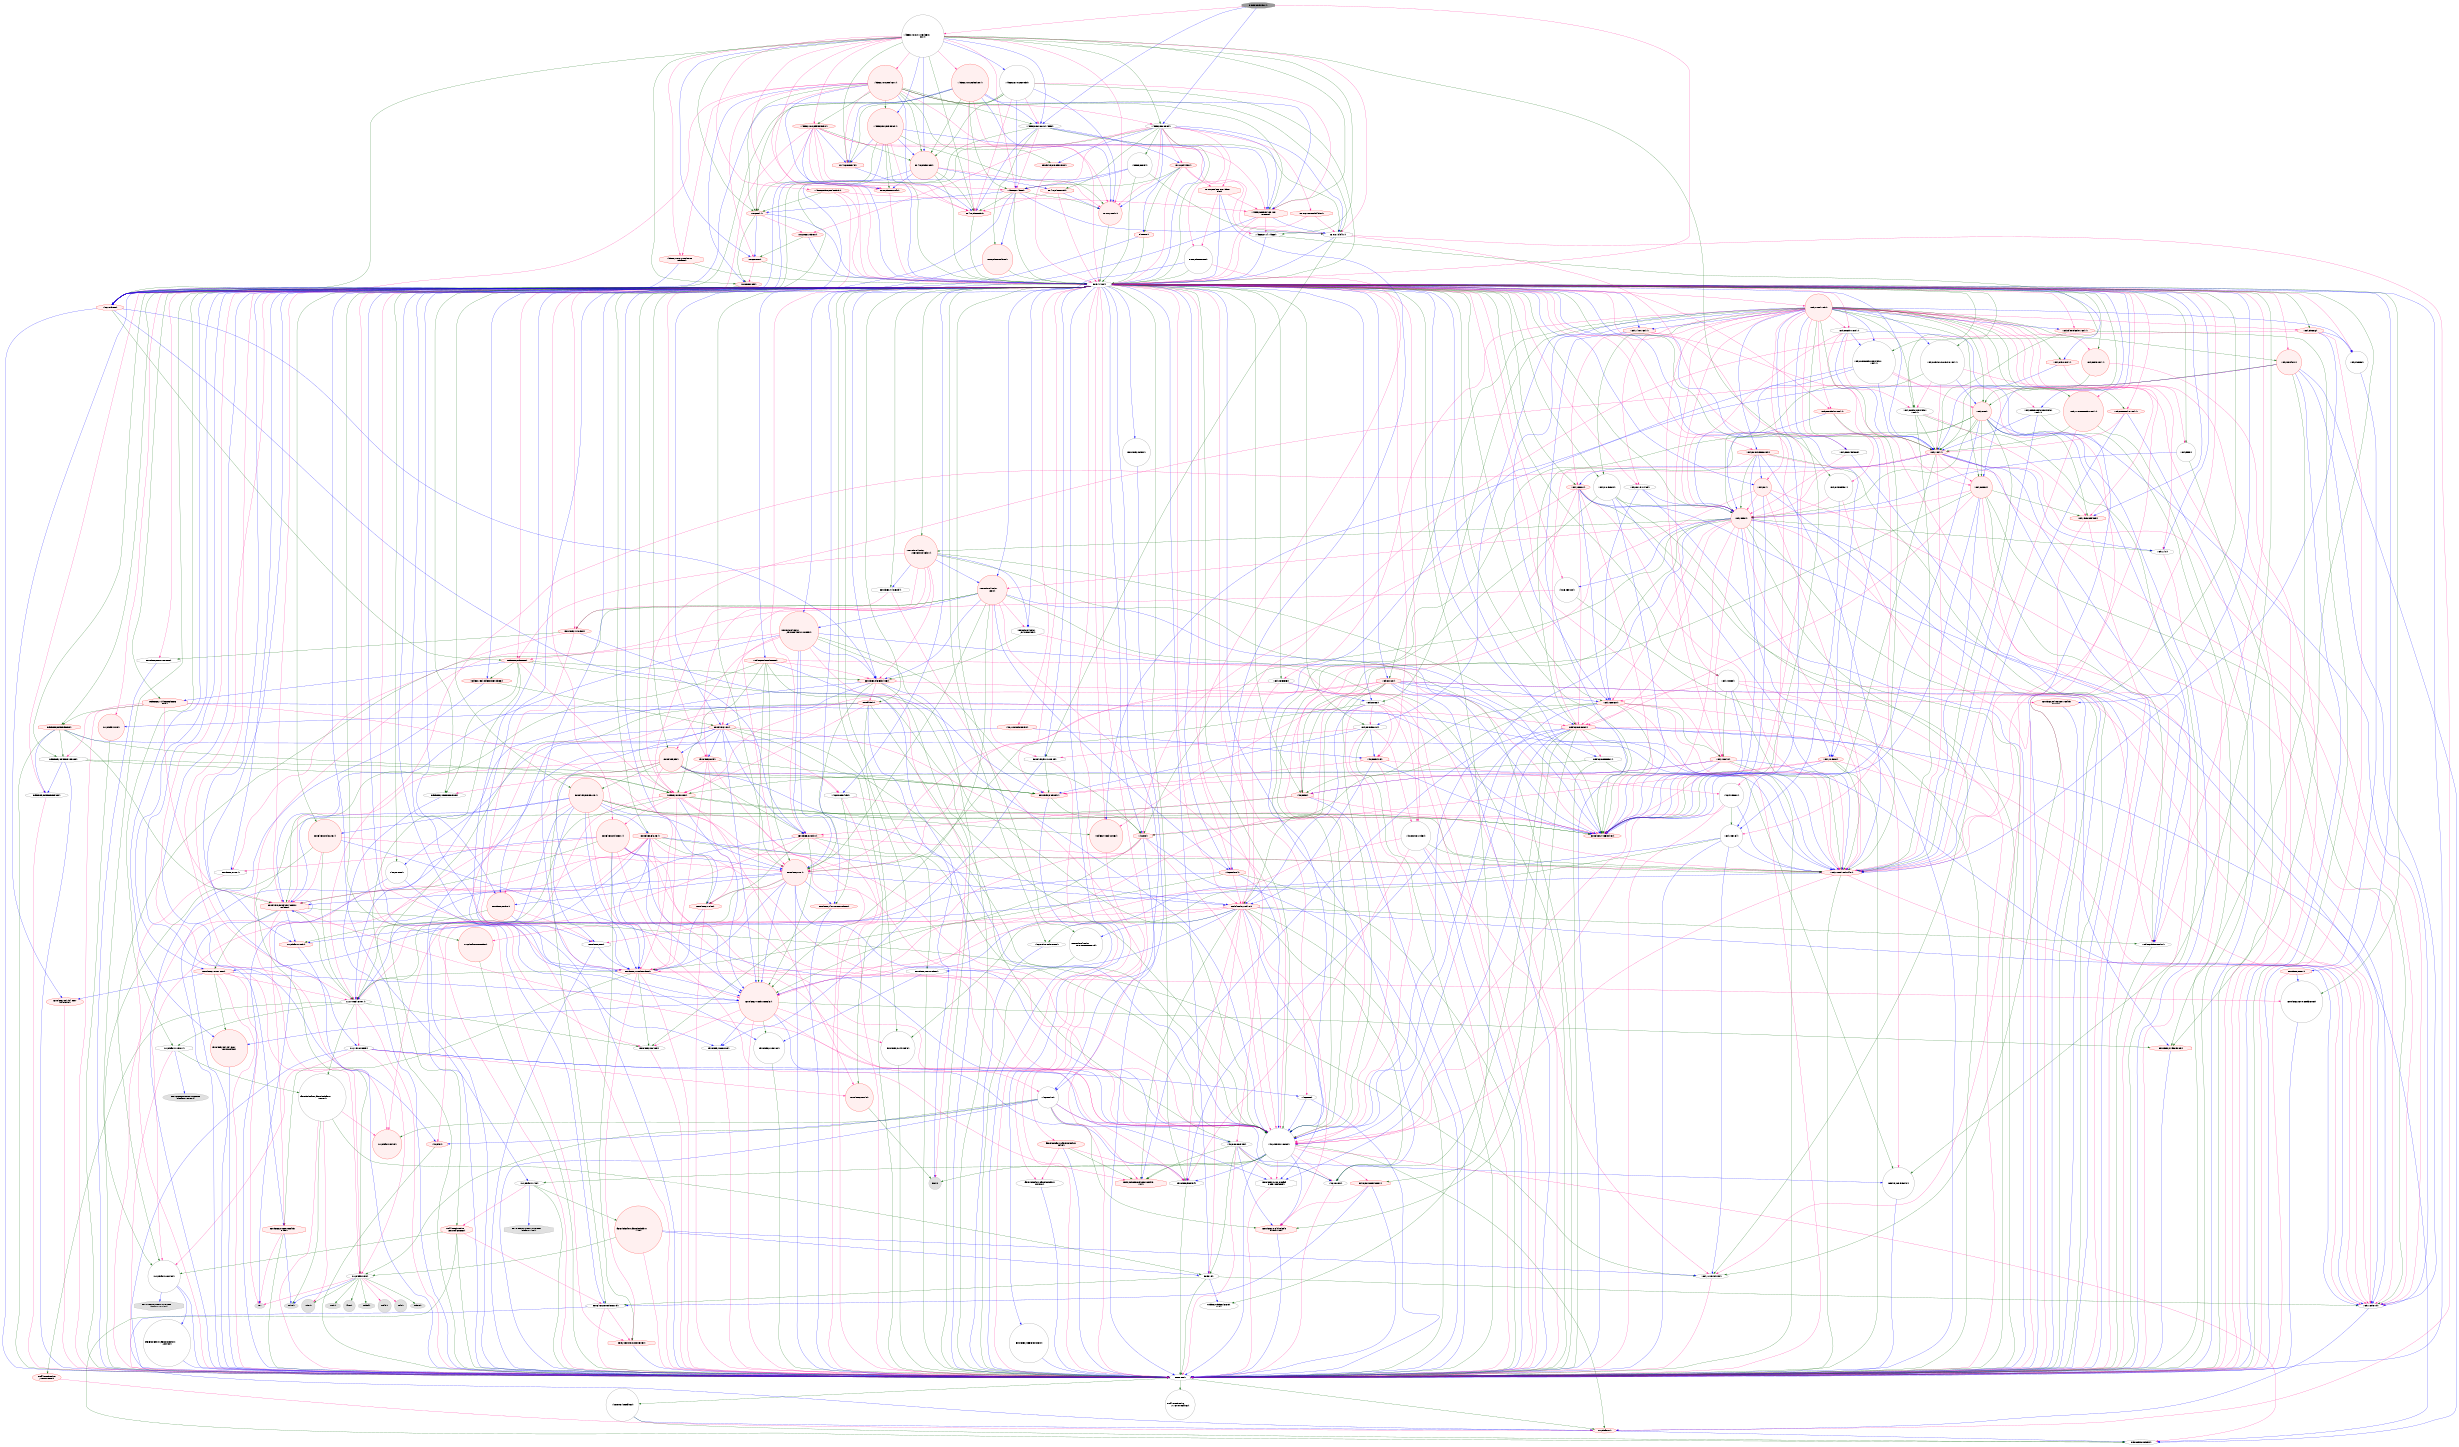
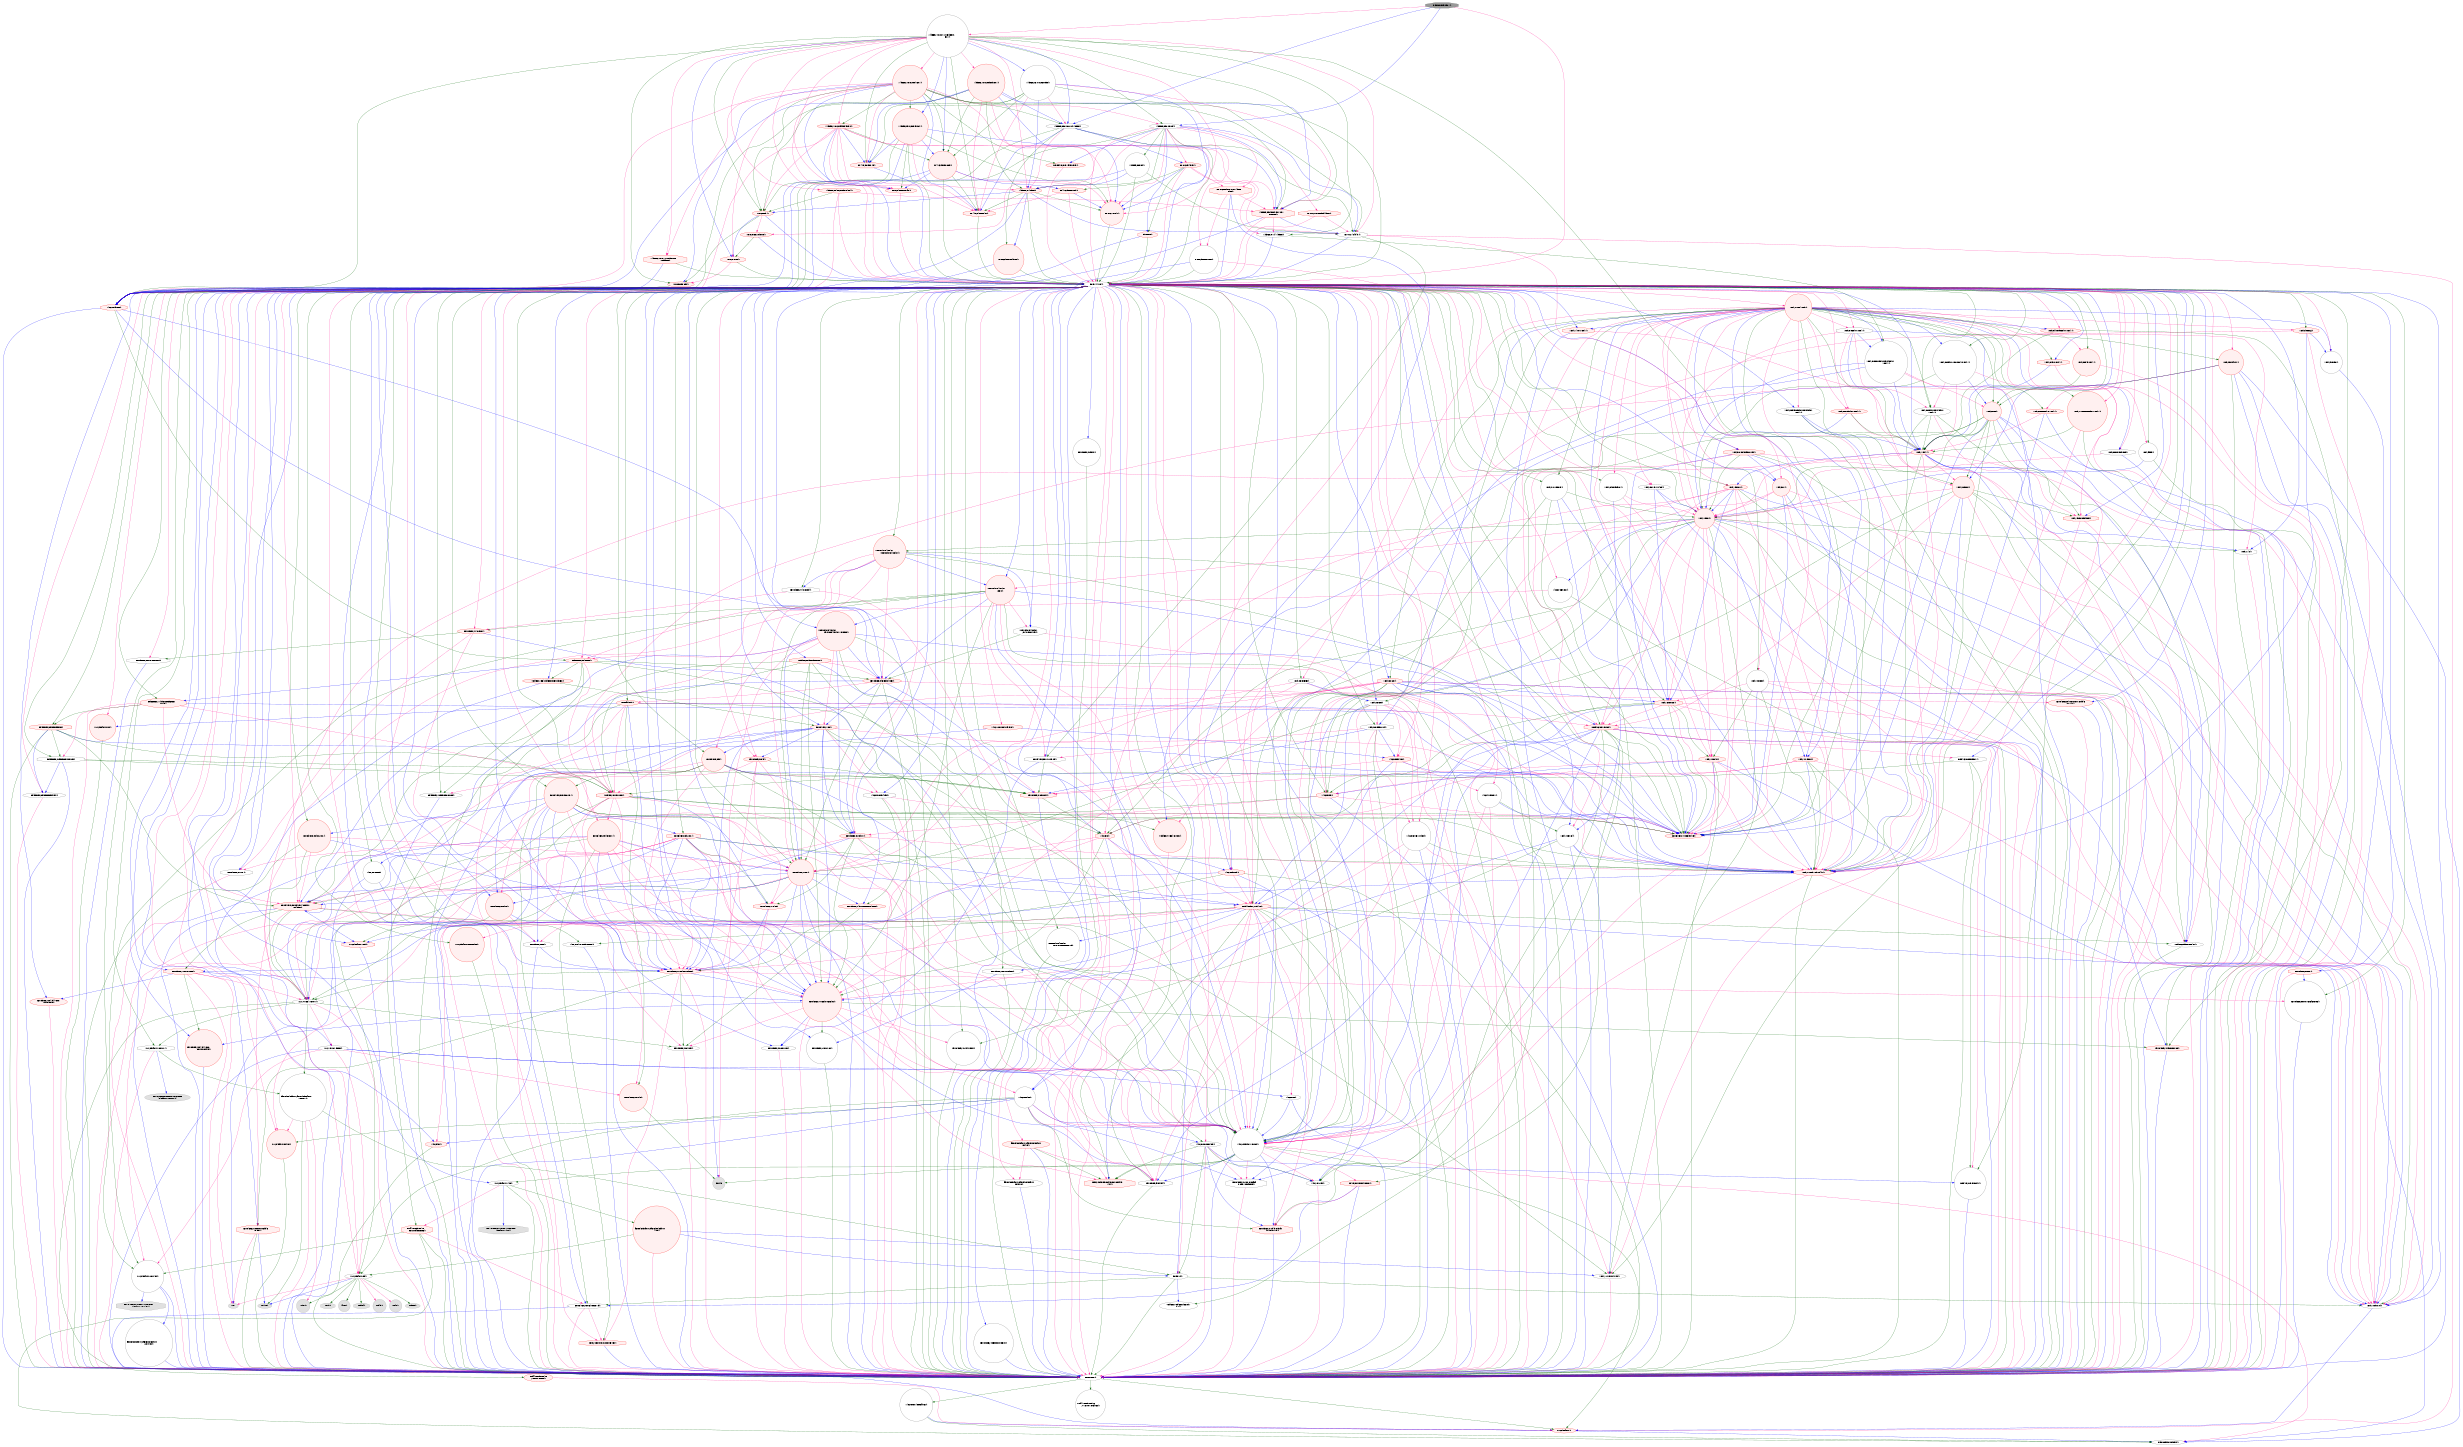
edge "Templates/IsClass.h" -> "CoreTypes.h": color blue -> darkgreen
edge "HAL/PlatformString.h" -> "CoreTypes.h": added
